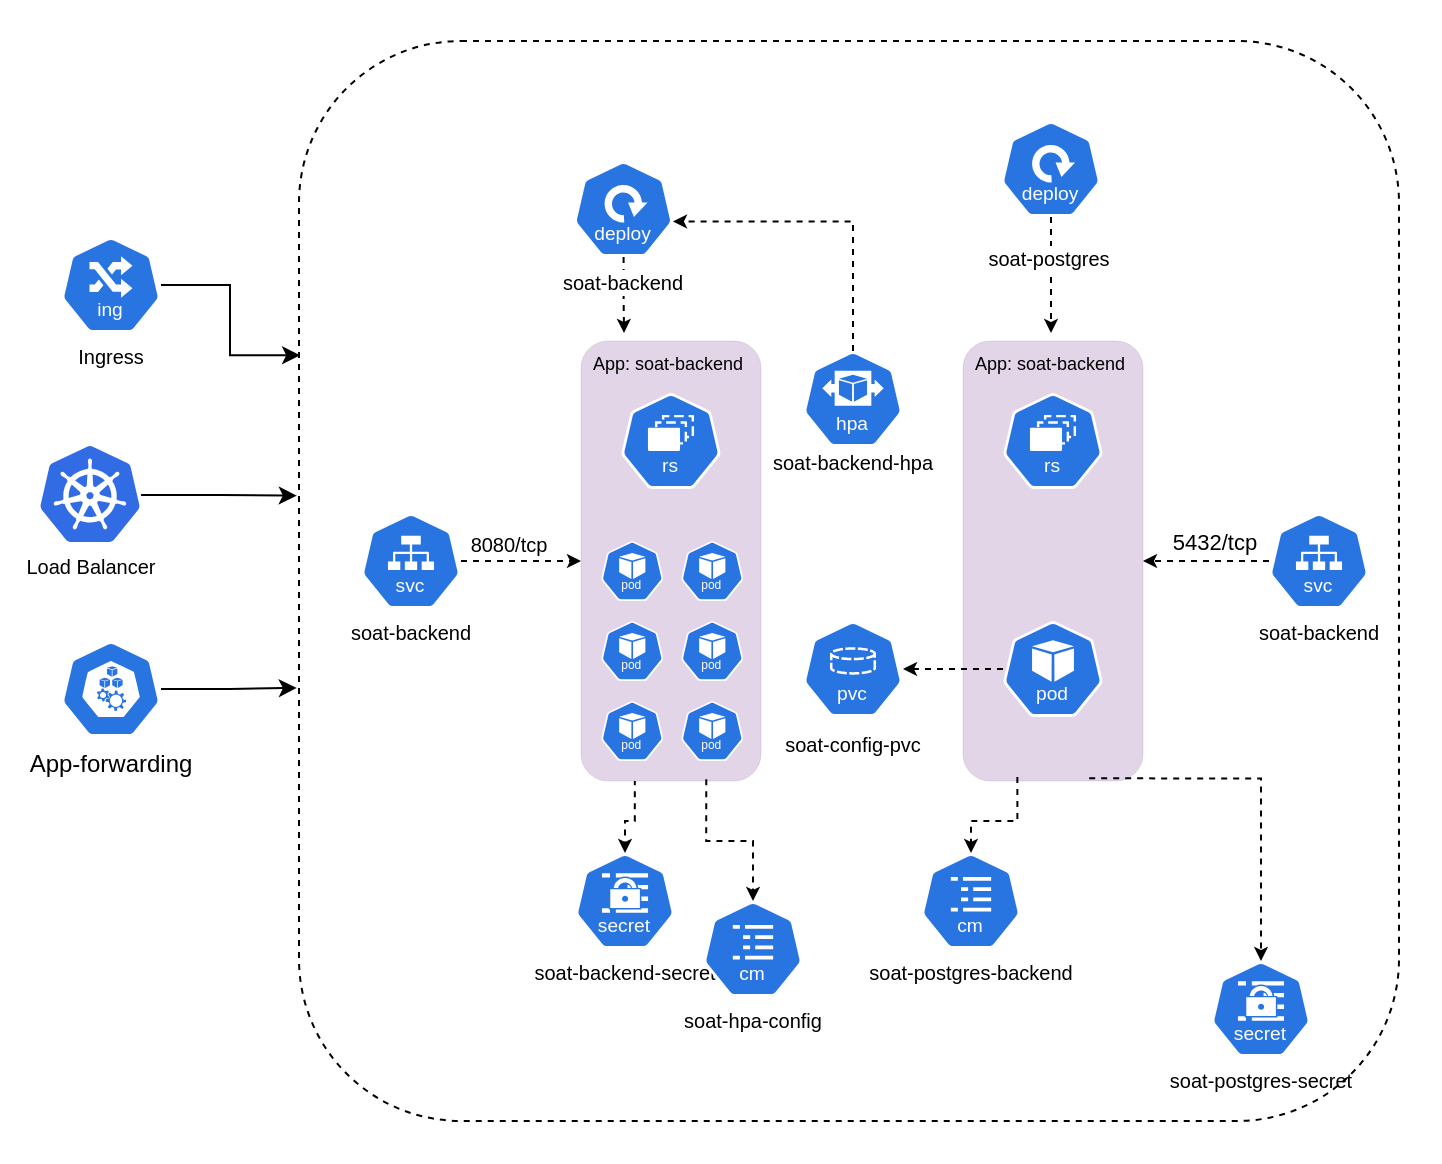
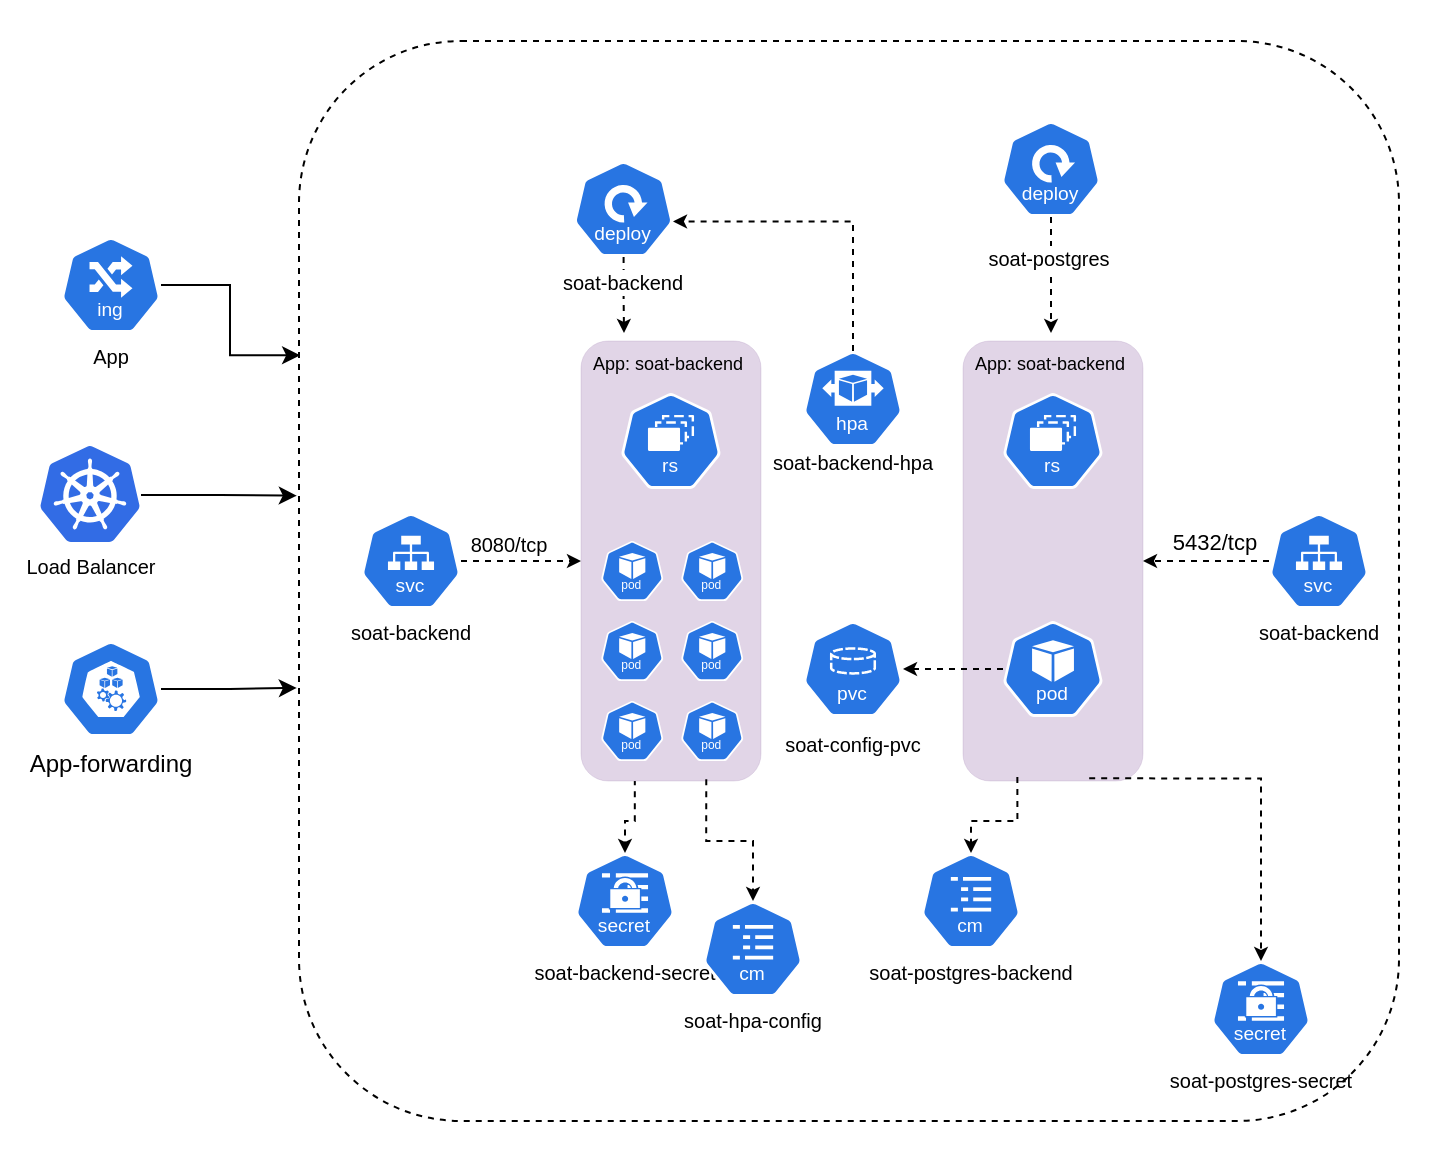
node "Ingress": label "Ingress" -> "App"
